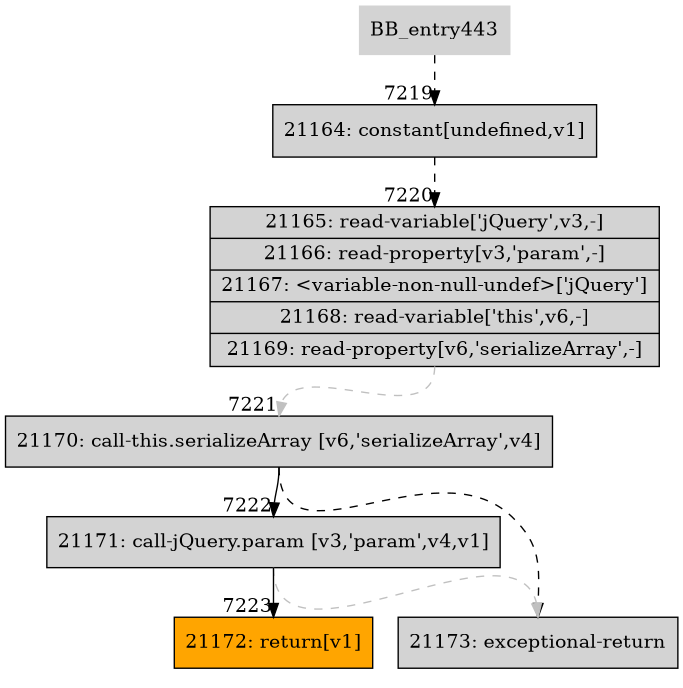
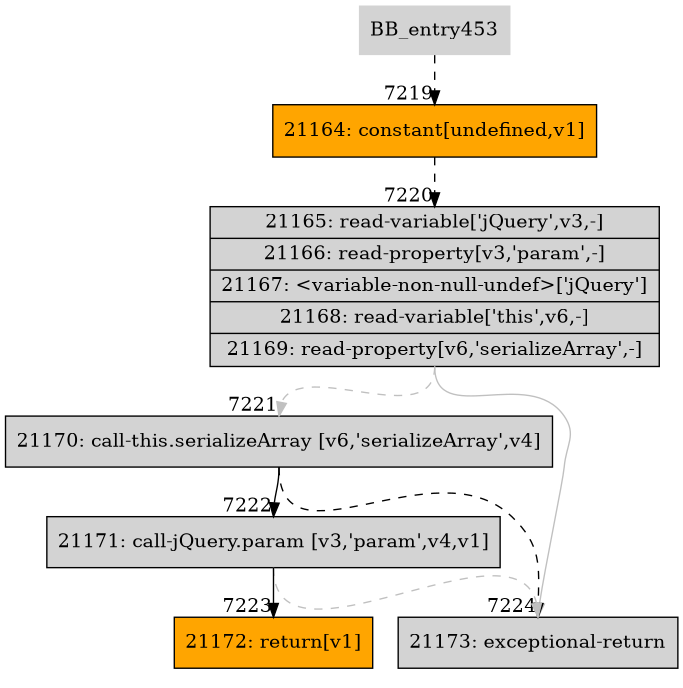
node "BB_entry443": label "BB_entry443" -> "BB_entry453"
node "21164: constant[undefined,v1]": fillcolor lightgrey -> orange
edge "21165: read-variable['jQuery',v3,-]" -> "21173: exceptional-return": added
